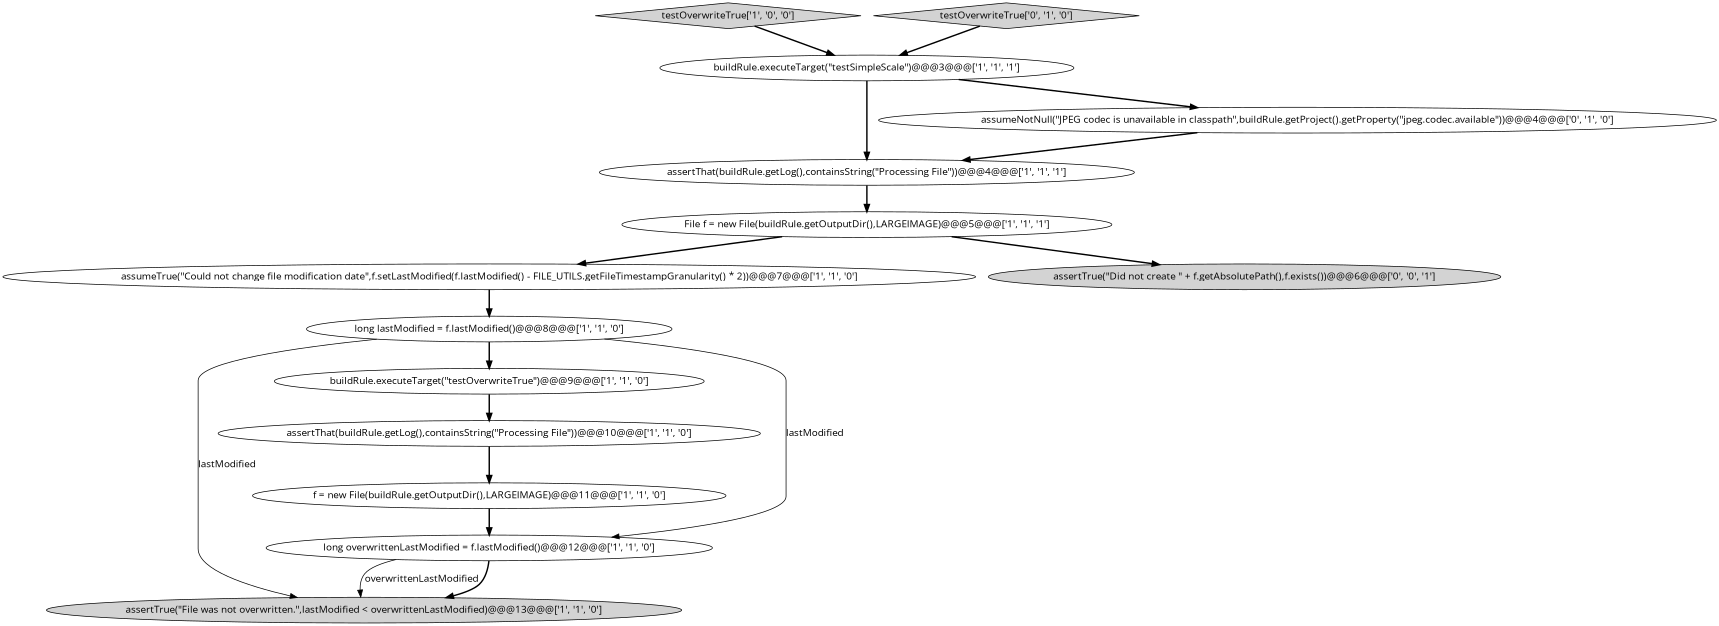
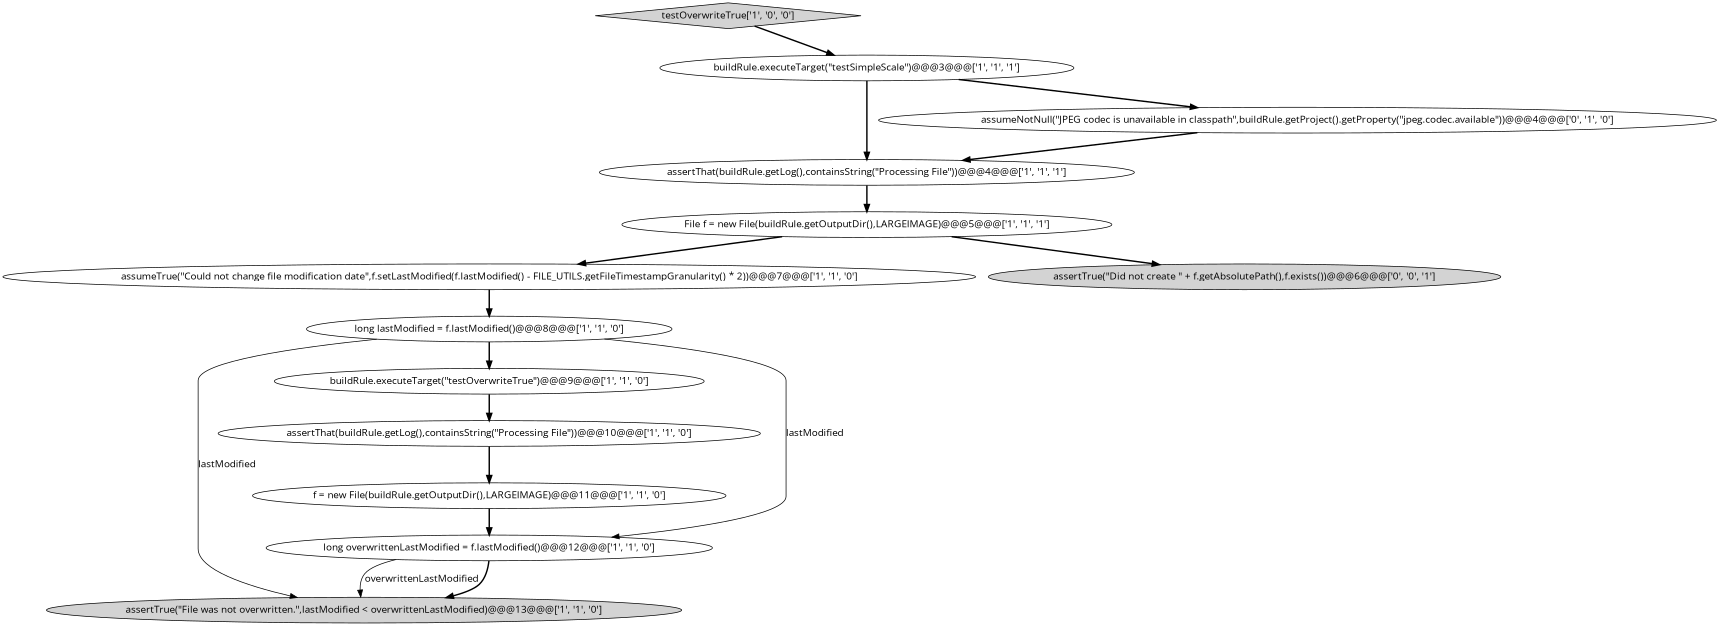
node "testOverwriteTrue['0', '1', '0']": removed
